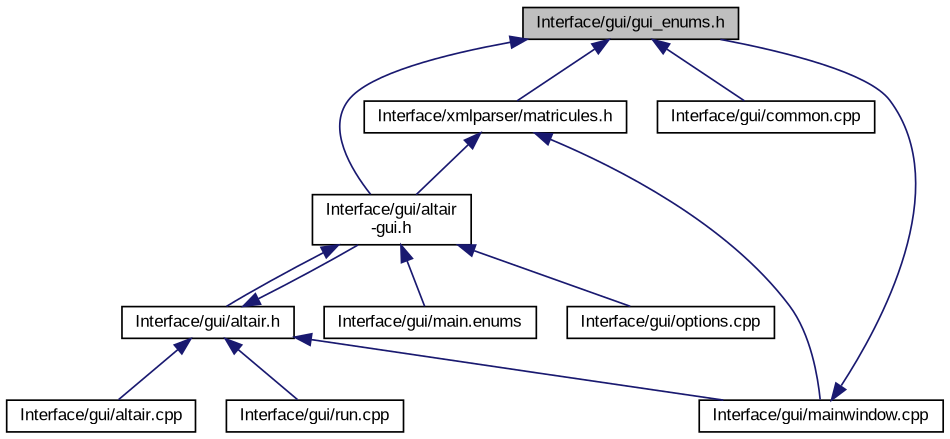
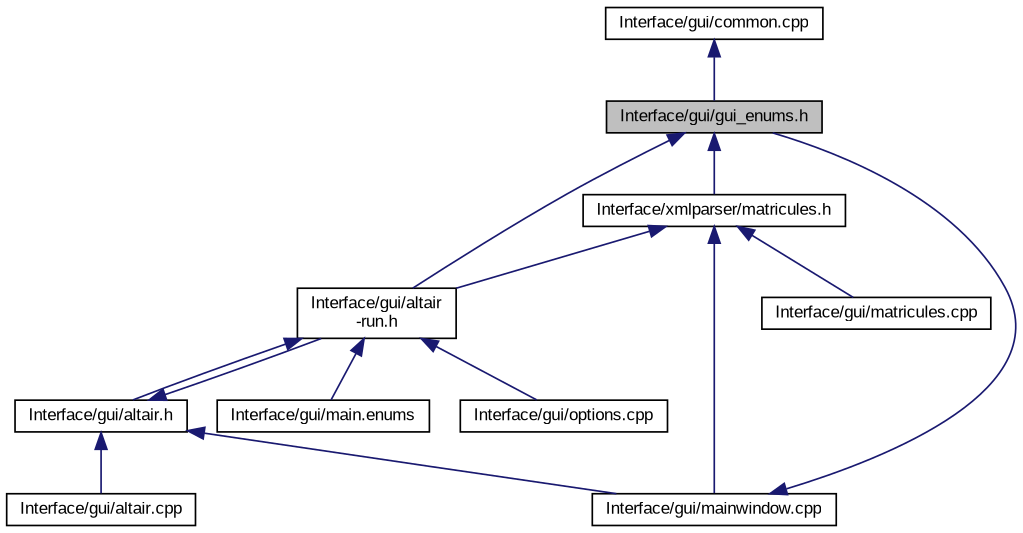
edge "Interface/gui/common.cpp" -> "Interface/gui/gui_enums.h": reversed
node "Interface/gui/altair -gui.h": label "Interface/gui/altair -gui.h" -> "Interface/gui/altair -run.h"
node "Interface/gui/matricules.cpp": added
node "Interface/gui/run.cpp": removed
